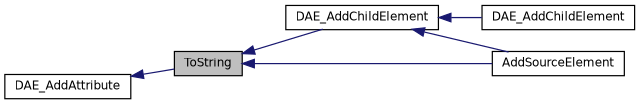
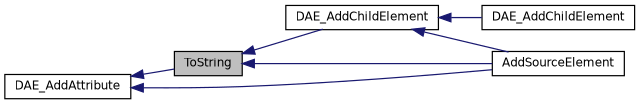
edge "AddSourceElement" -> "DAE_AddAttribute": added
